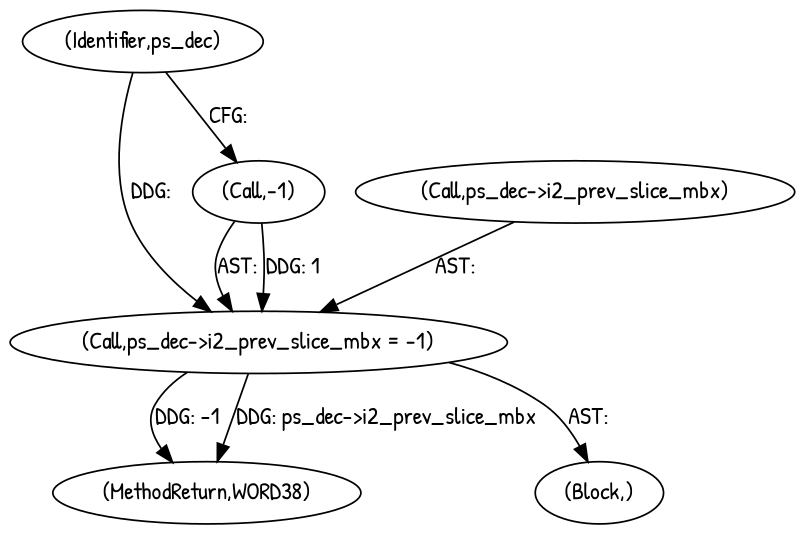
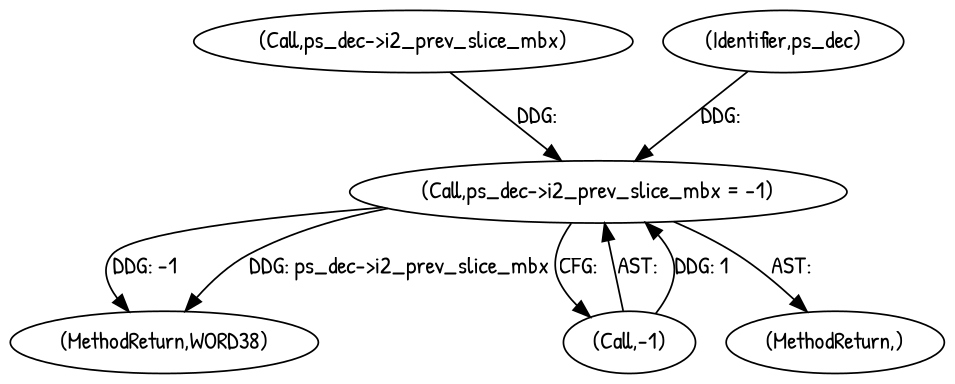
edge "(Identifier,ps_dec)" -> "(Call,-1)": now "(Call,ps_dec->i2_prev_slice_mbx = -1)" -> "(Call,-1)"
edge "(Call,ps_dec->i2_prev_slice_mbx)" -> "(Call,ps_dec->i2_prev_slice_mbx = -1)": label "AST: " -> "DDG: "
node "(Block,)": label "(Block,)" -> "(MethodReturn,)"
